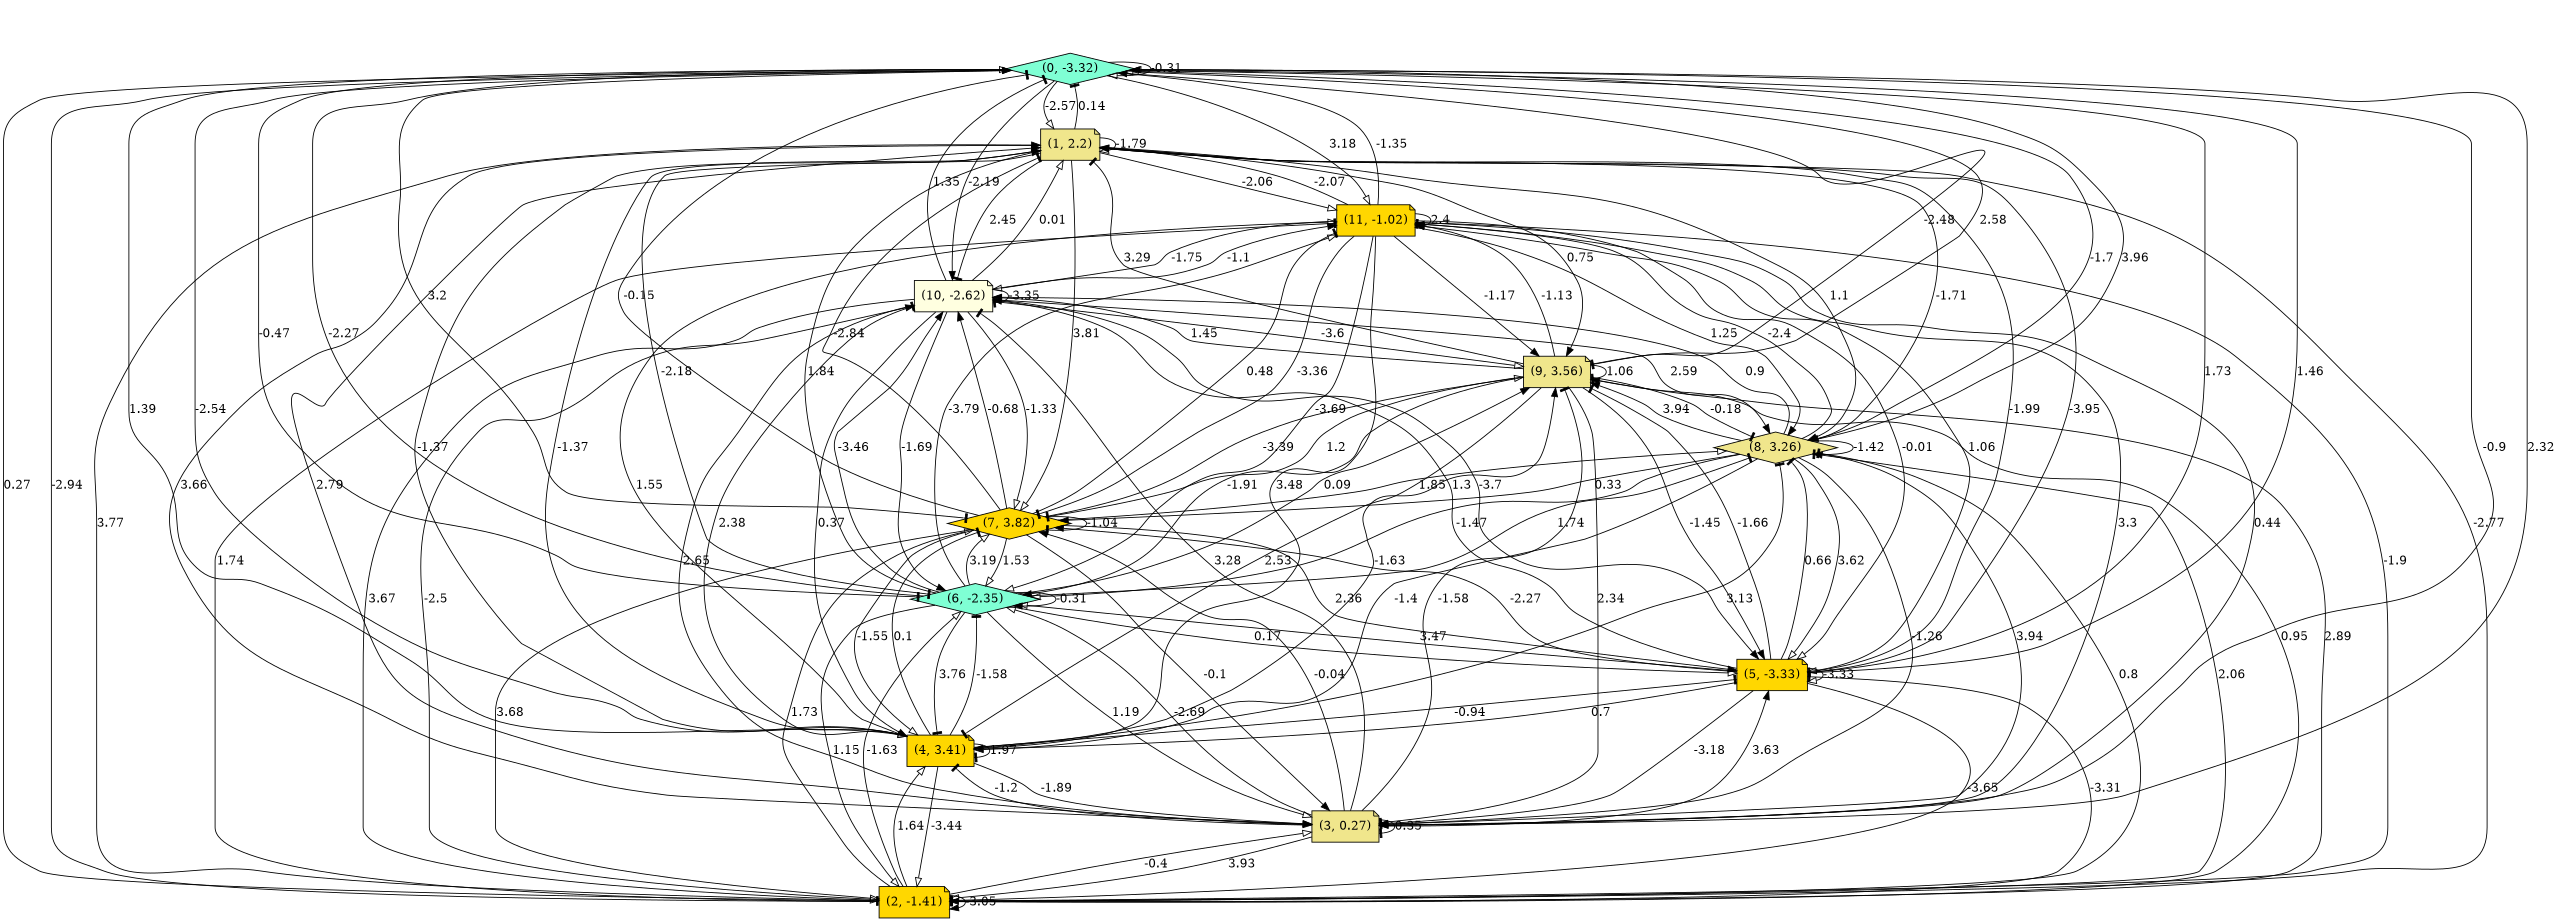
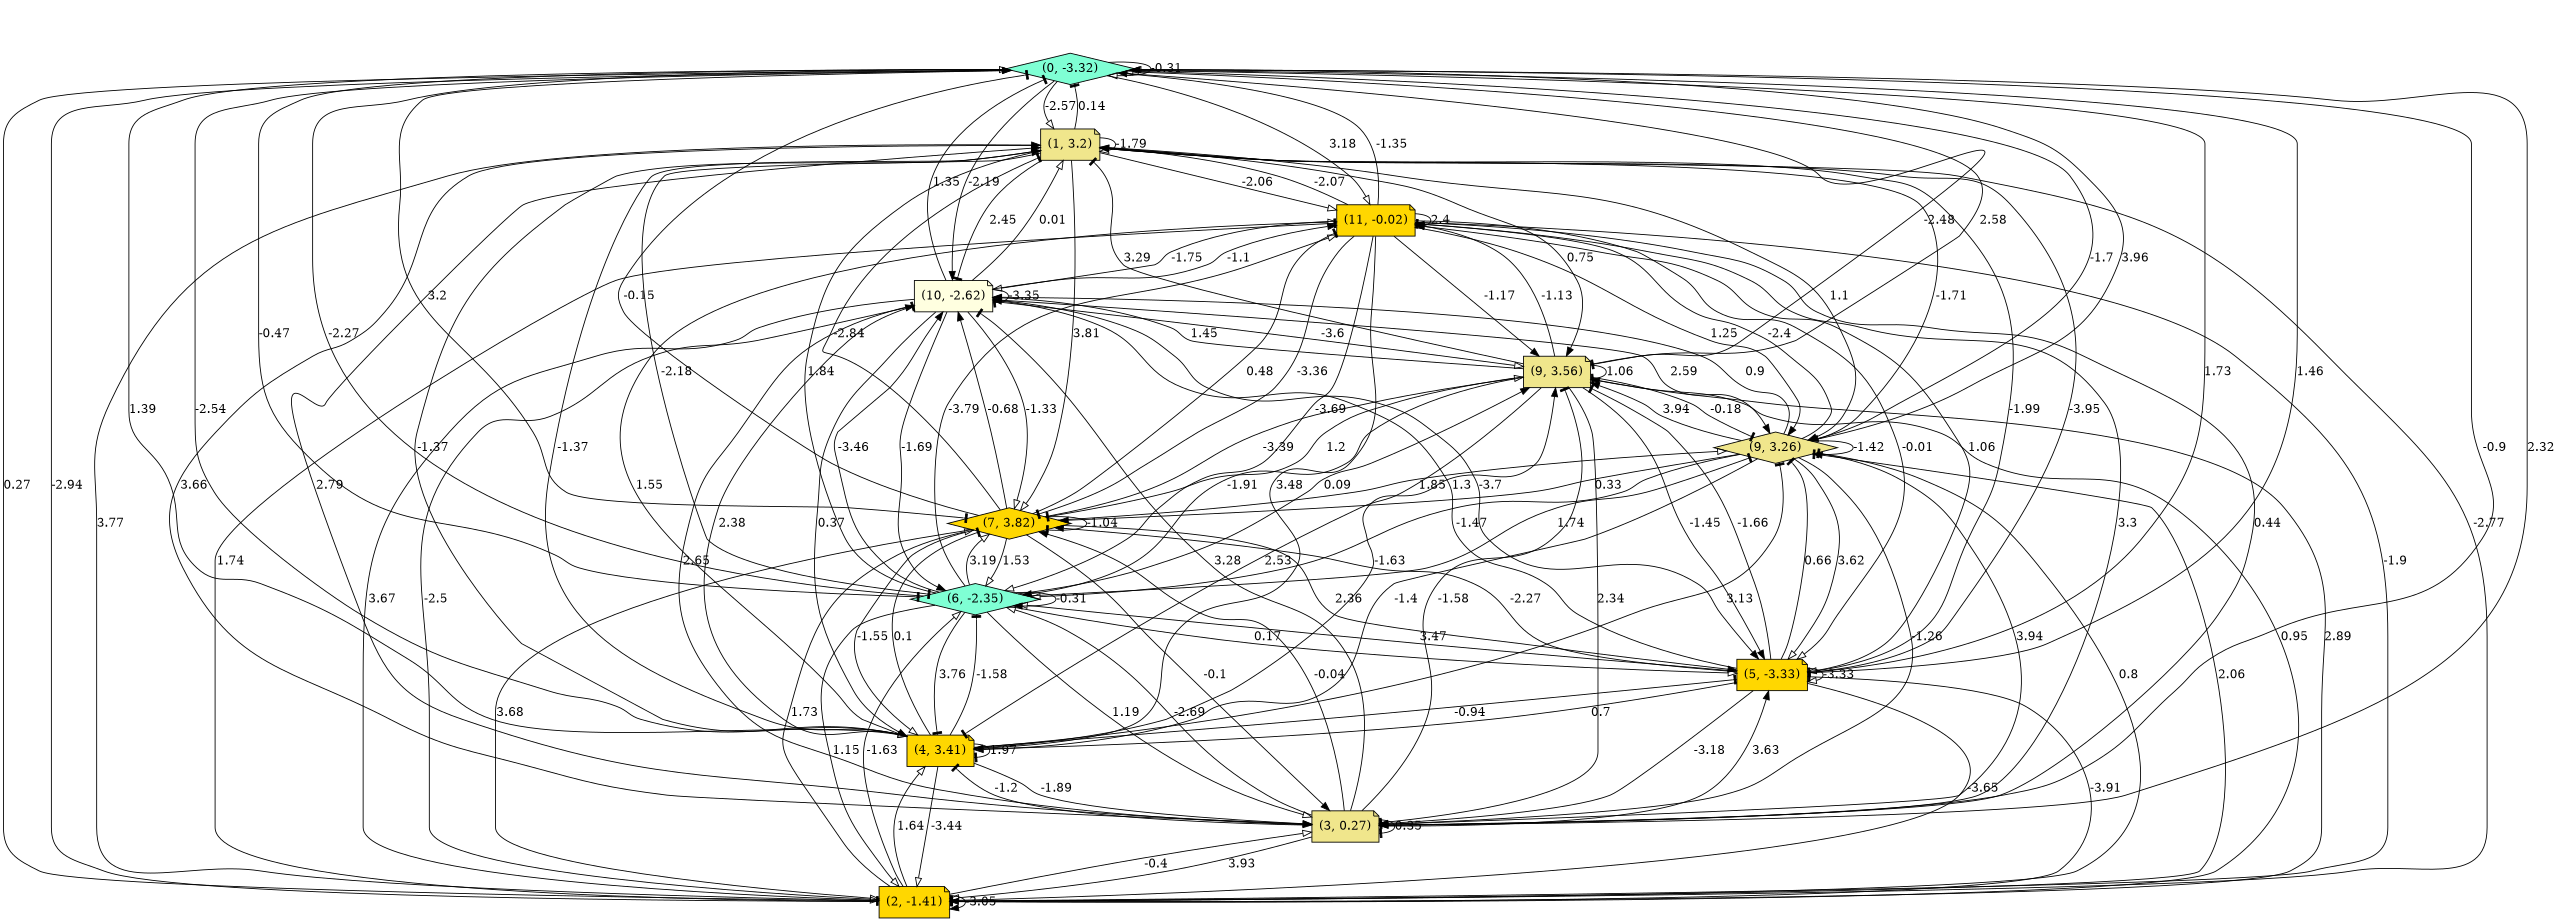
node "(1, 2.2)": label "(1, 2.2)" -> "(1, 3.2)"
node "(11, -1.02)": label "(11, -1.02)" -> "(11, -0.02)"
node "(8, 3.26)": label "(8, 3.26)" -> "(9, 3.26)"
edge "(2, -1.41)" -> "(5, -3.33)": label "-3.31" -> "-3.91"
